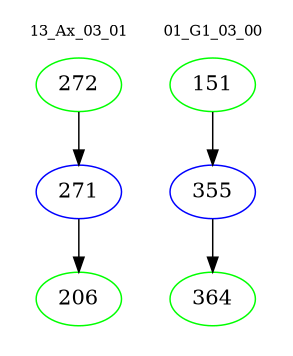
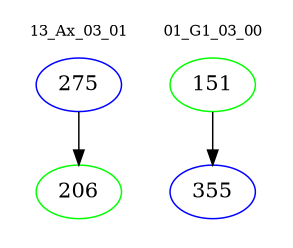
node "272": removed
node "271": label "271" -> "275"
node "364": removed
